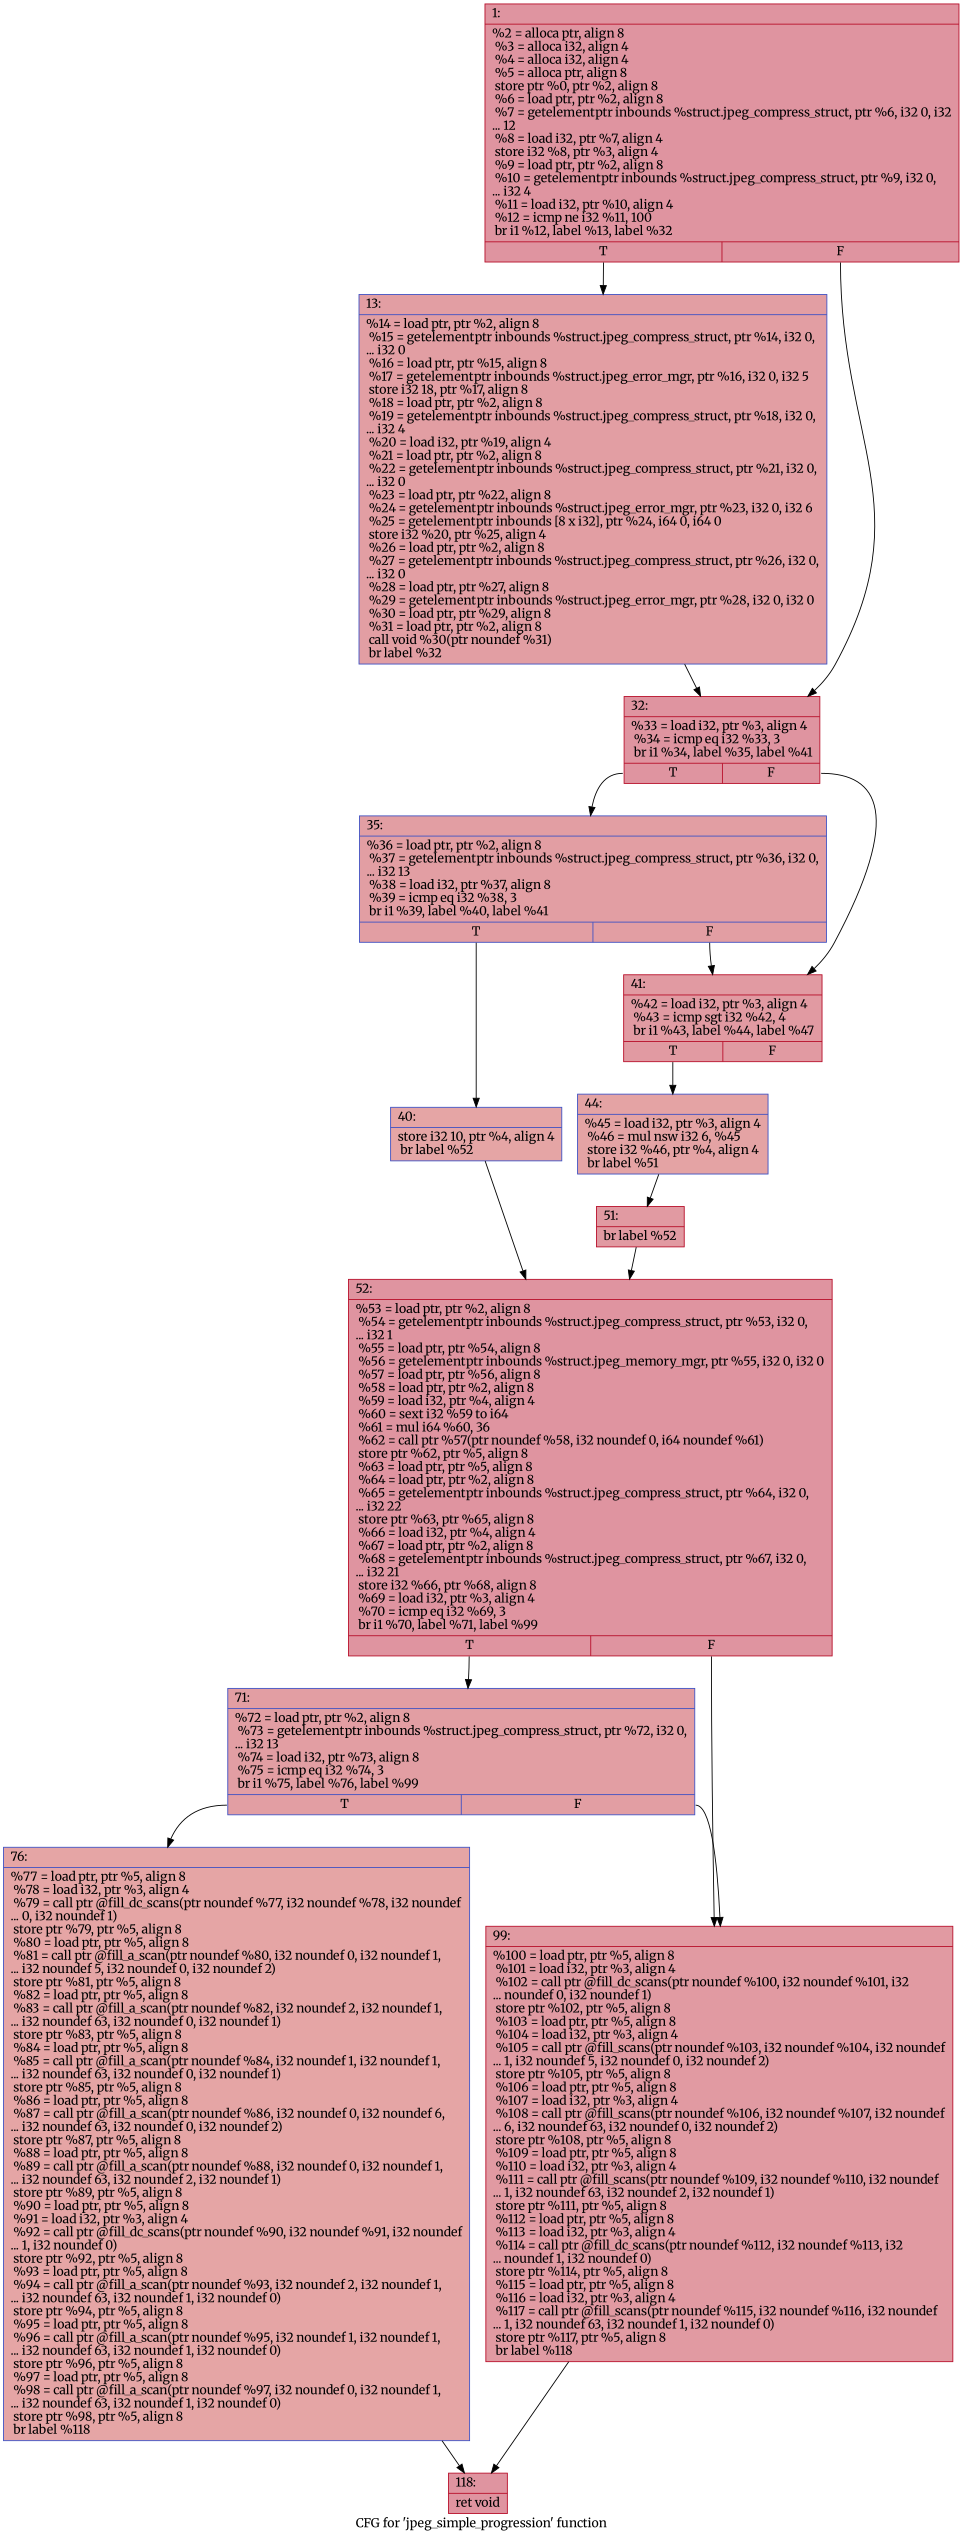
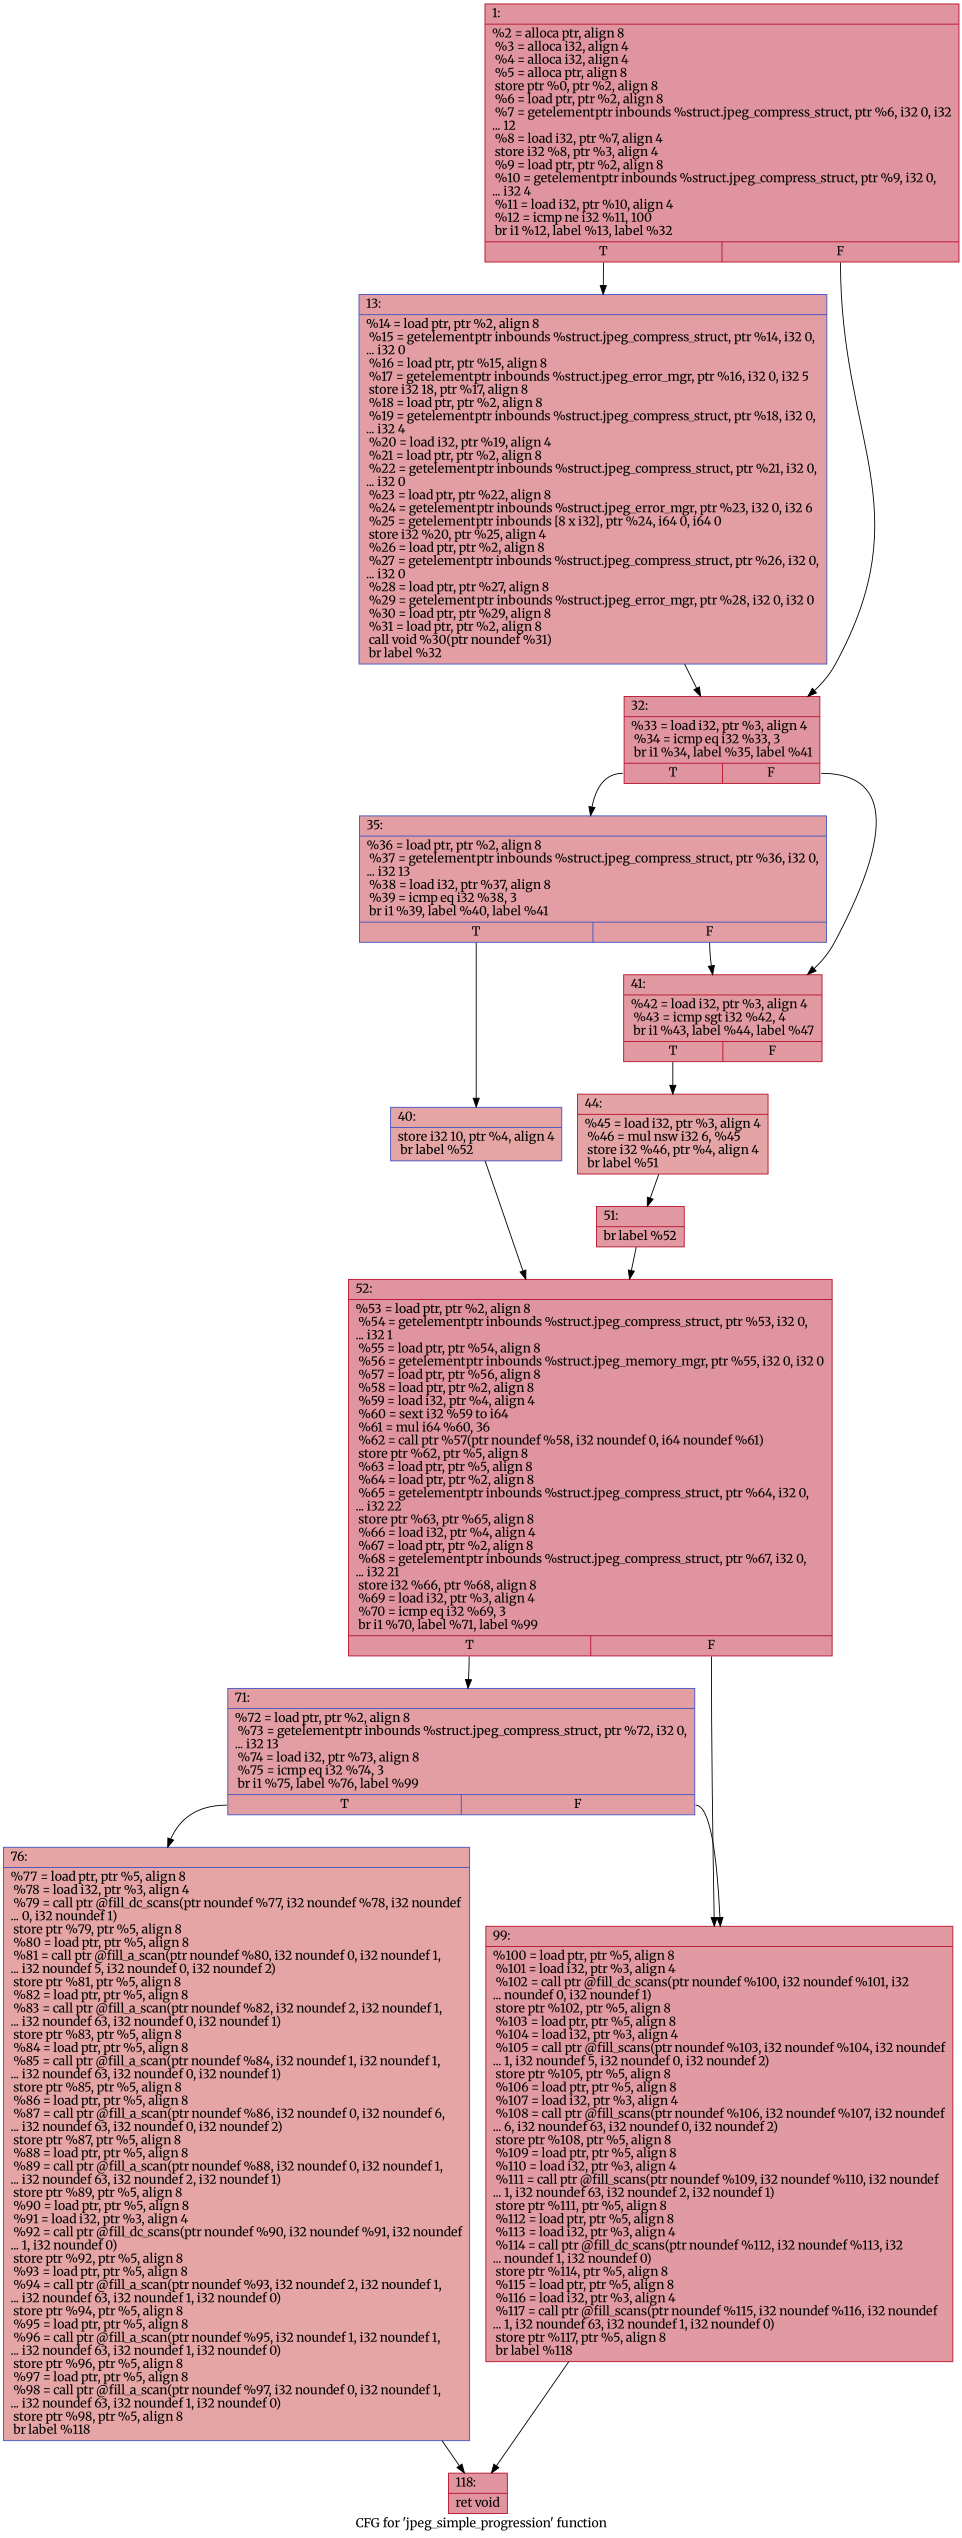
node "44:": color #3d50c3ff -> #b70d28ff
